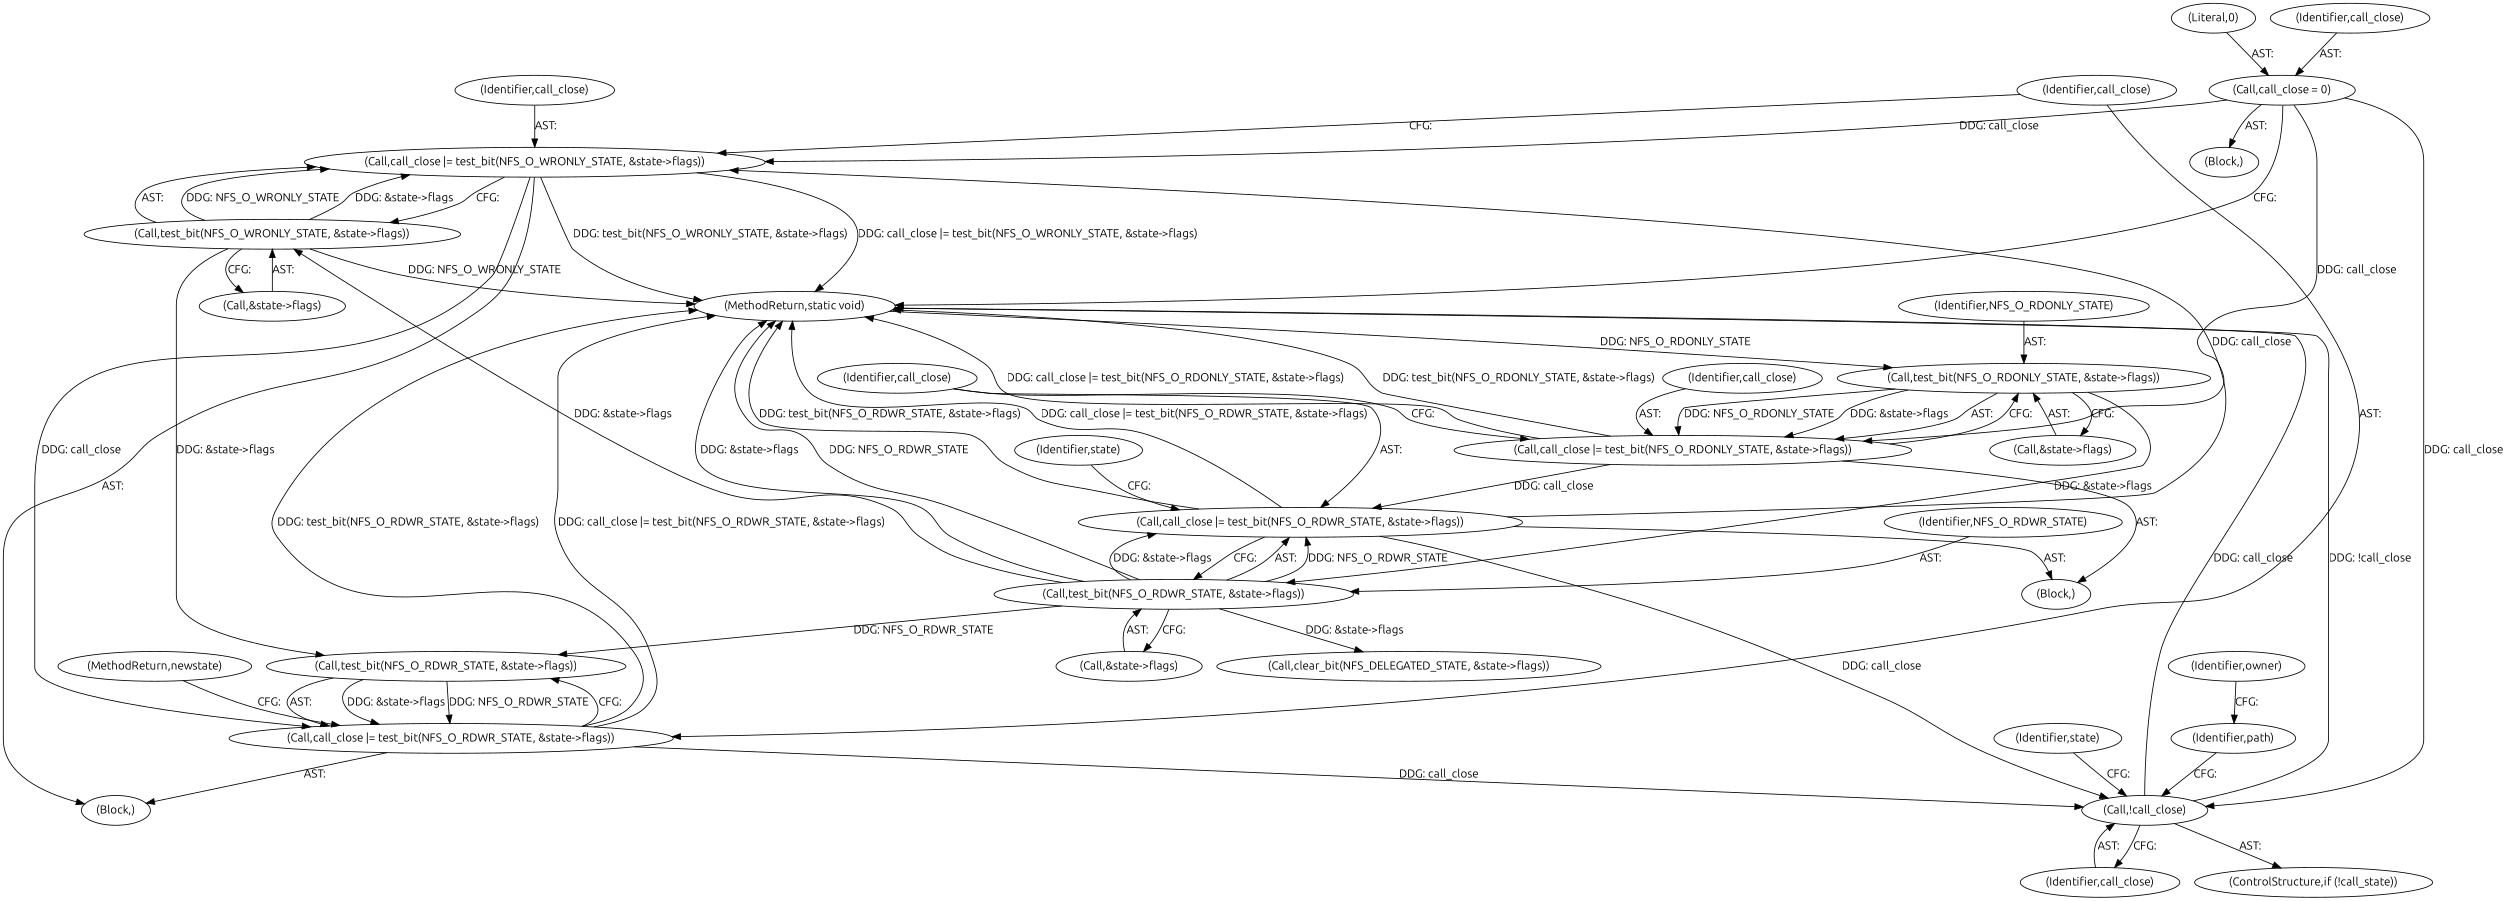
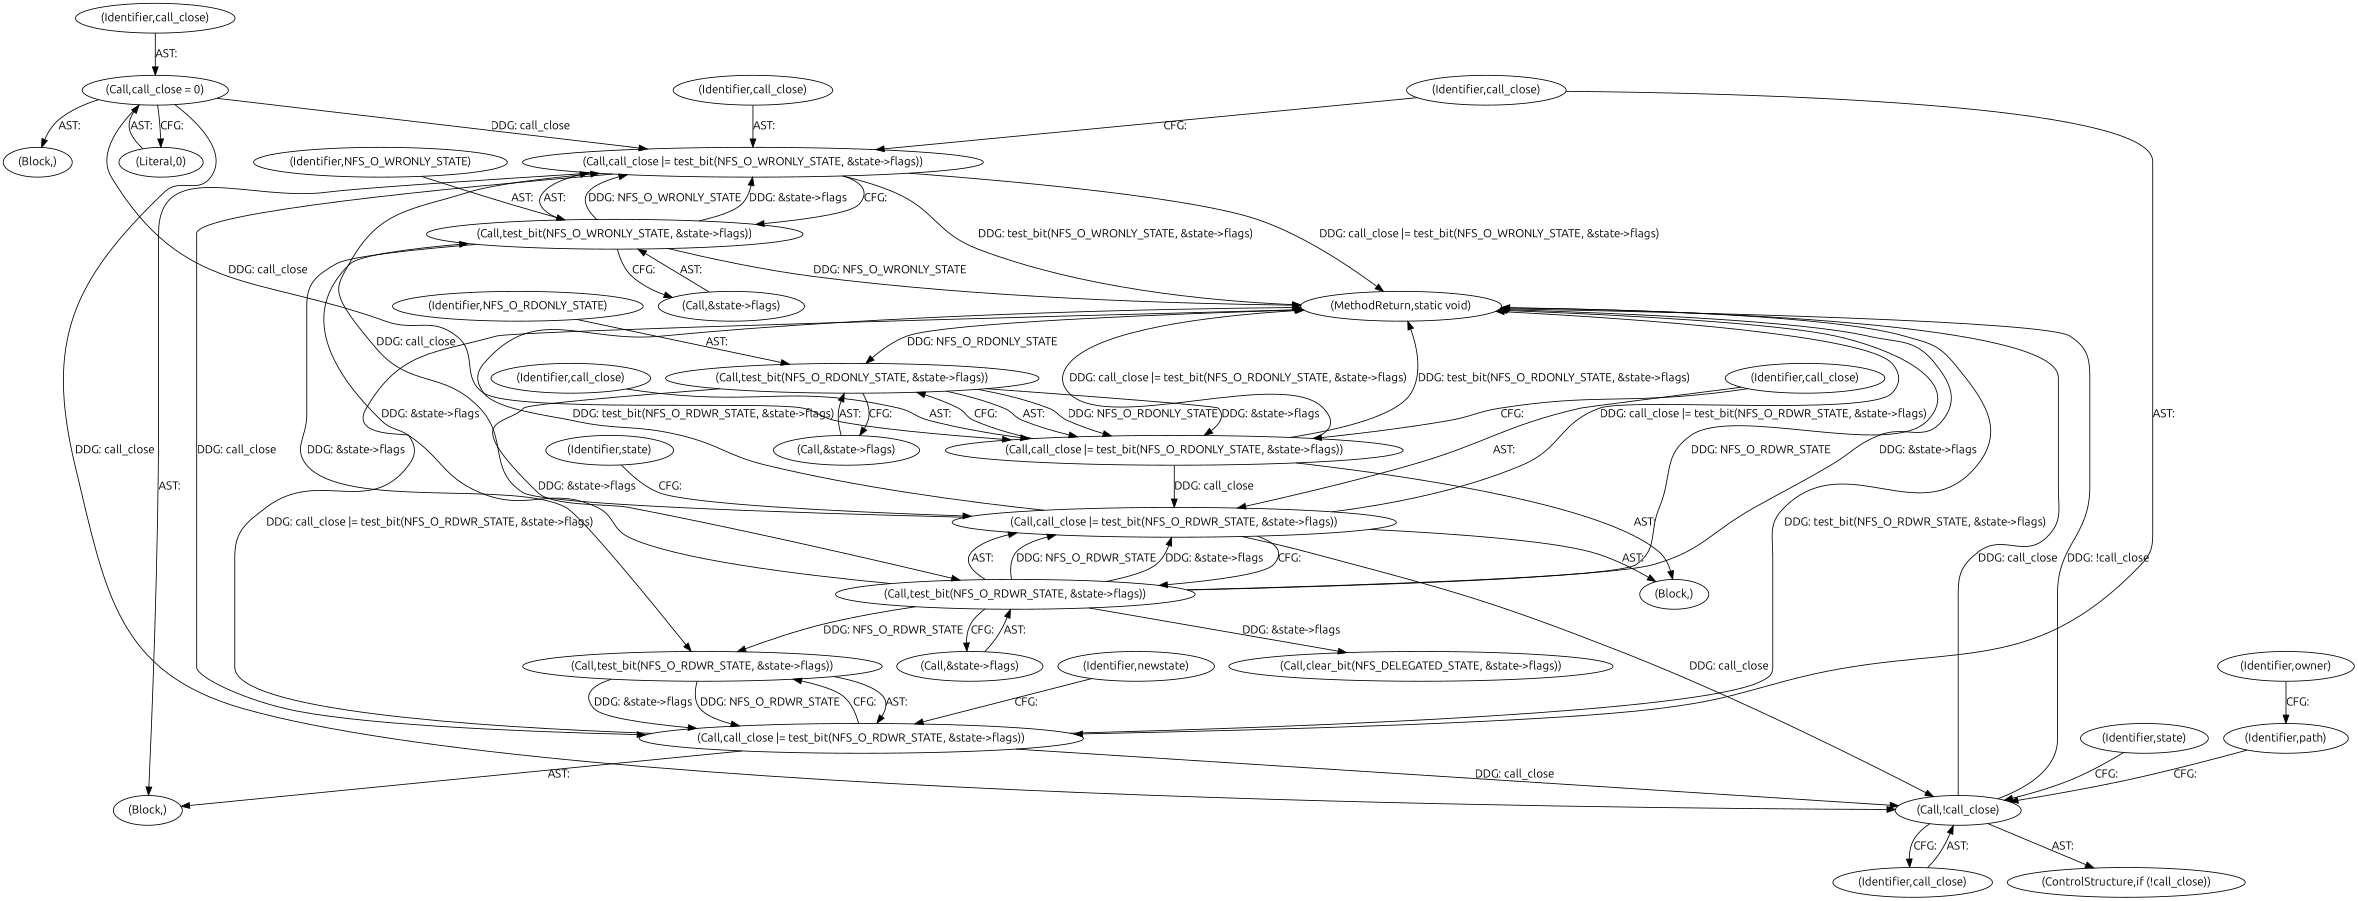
node "(Identifier,NFS_O_WRONLY_STATE)": added
edge "(Call,call_close = 0)" -> "(MethodReturn,static void)": now "(Call,call_close = 0)" -> "(Literal,0)"
node "(Identifier,NFS_O_RDWR_STATE)": removed
node "(MethodReturn,newstate)": label "(MethodReturn,newstate)" -> "(Identifier,newstate)"
node "(ControlStructure,if (!call_state))": label "(ControlStructure,if (!call_state))" -> "(ControlStructure,if (!call_close))"
